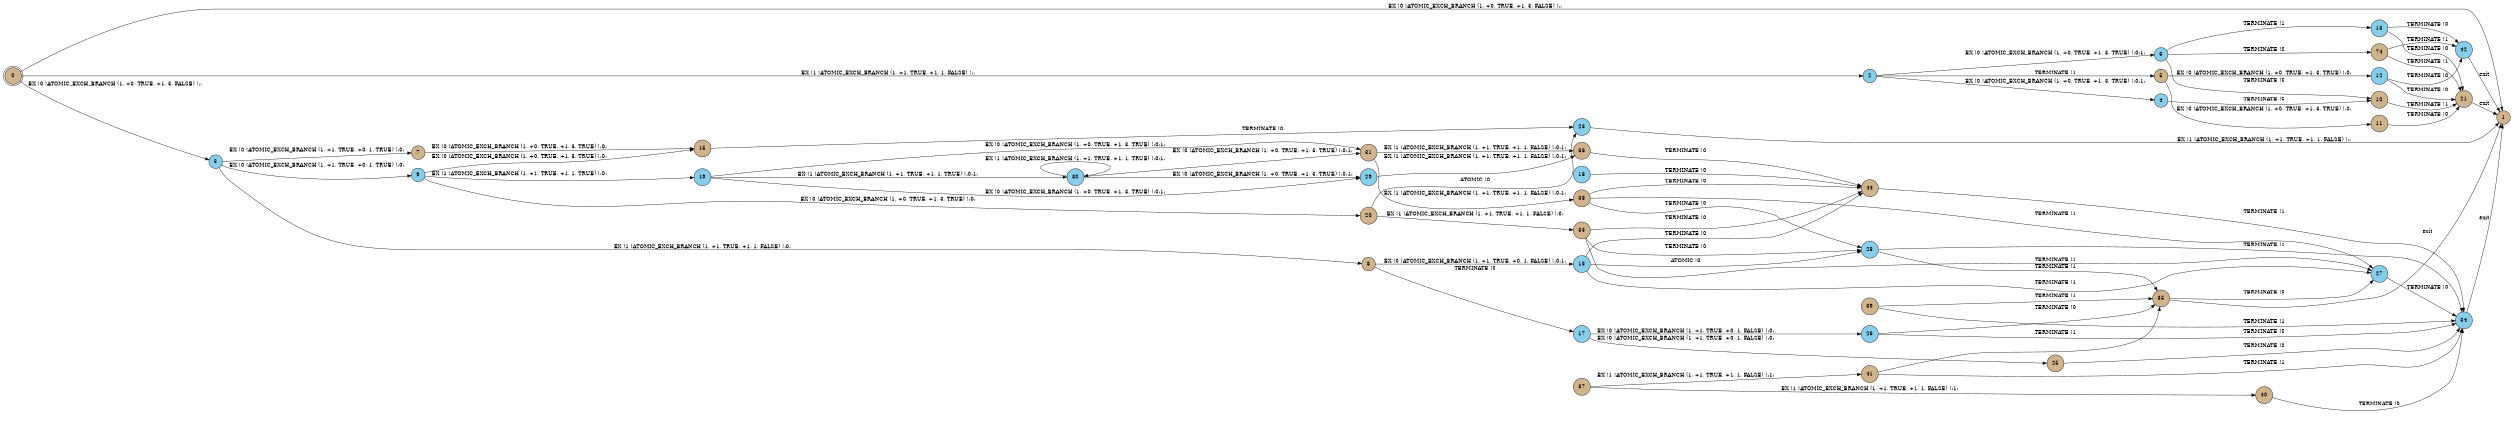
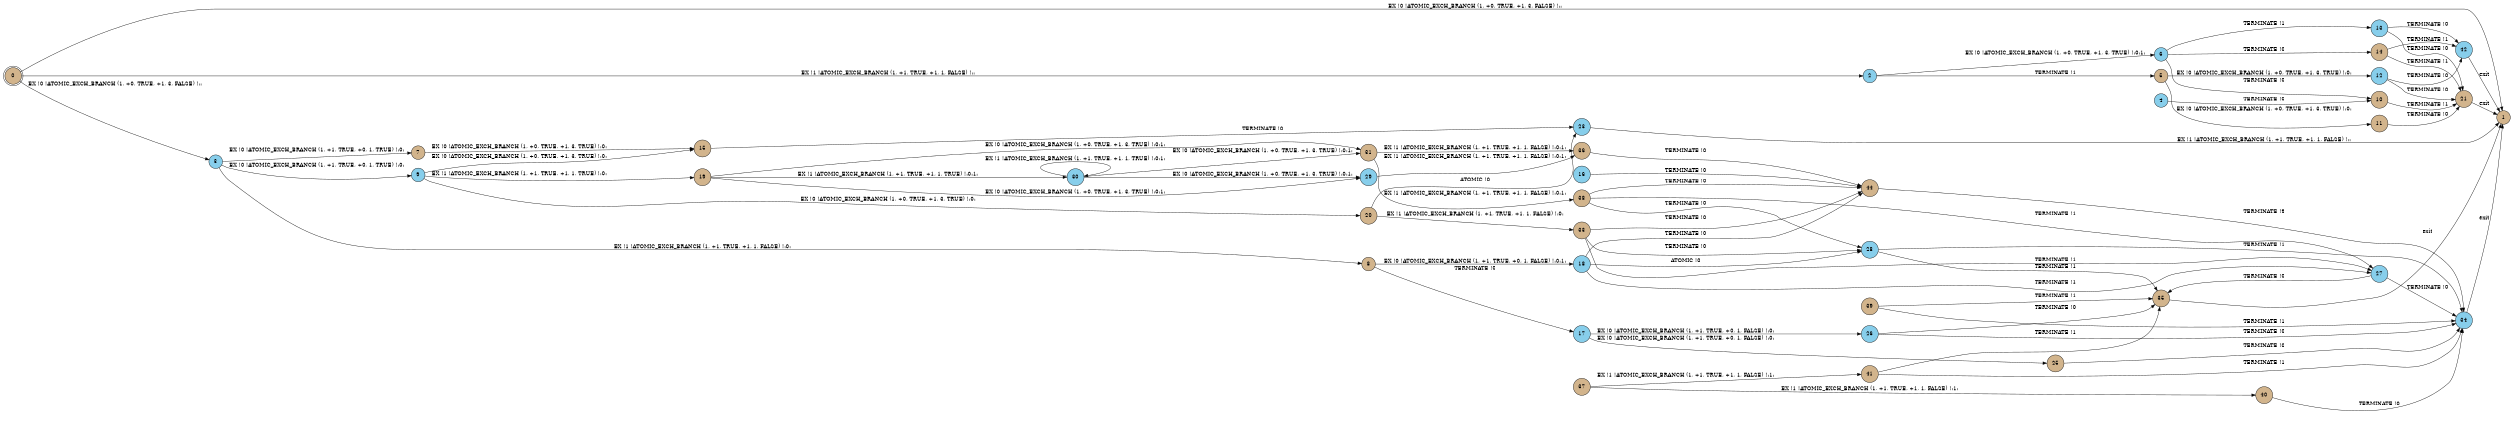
node "74": label "74" -> "14"
edge "2" -> "4": removed, label "EX !0 !ATOMIC_EXCH_BRANCH (1, +0, TRUE, +1, 3, TRUE) !:0:1:"
node "19": fillcolor skyblue -> tan
edge "44" -> "34": label "TERMINATE !1" -> "TERMINATE !9"
edge "35" -> "27": reversed
